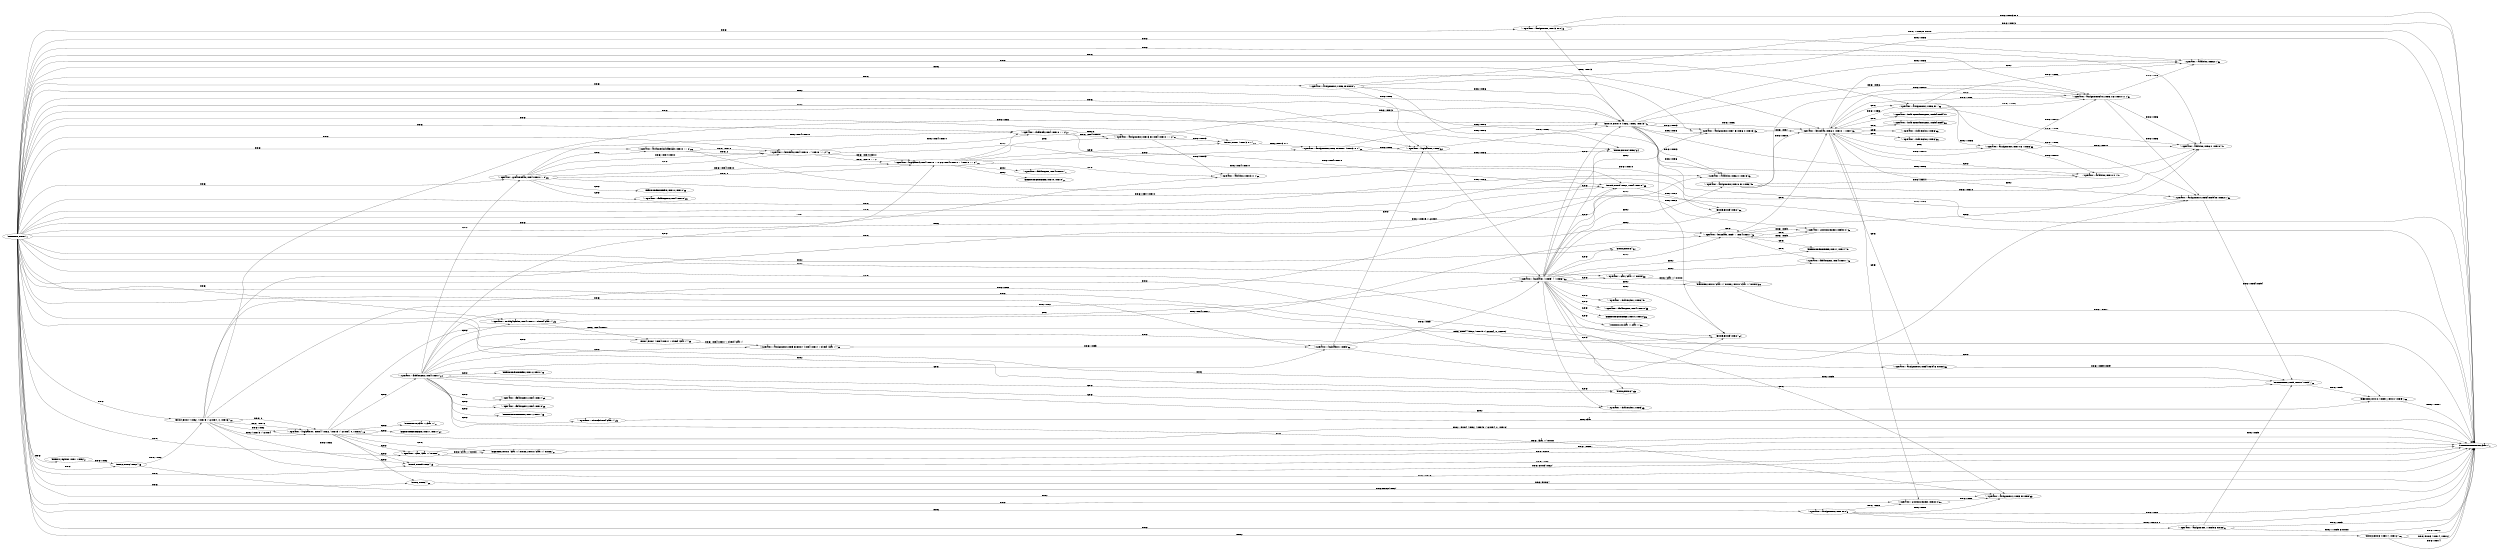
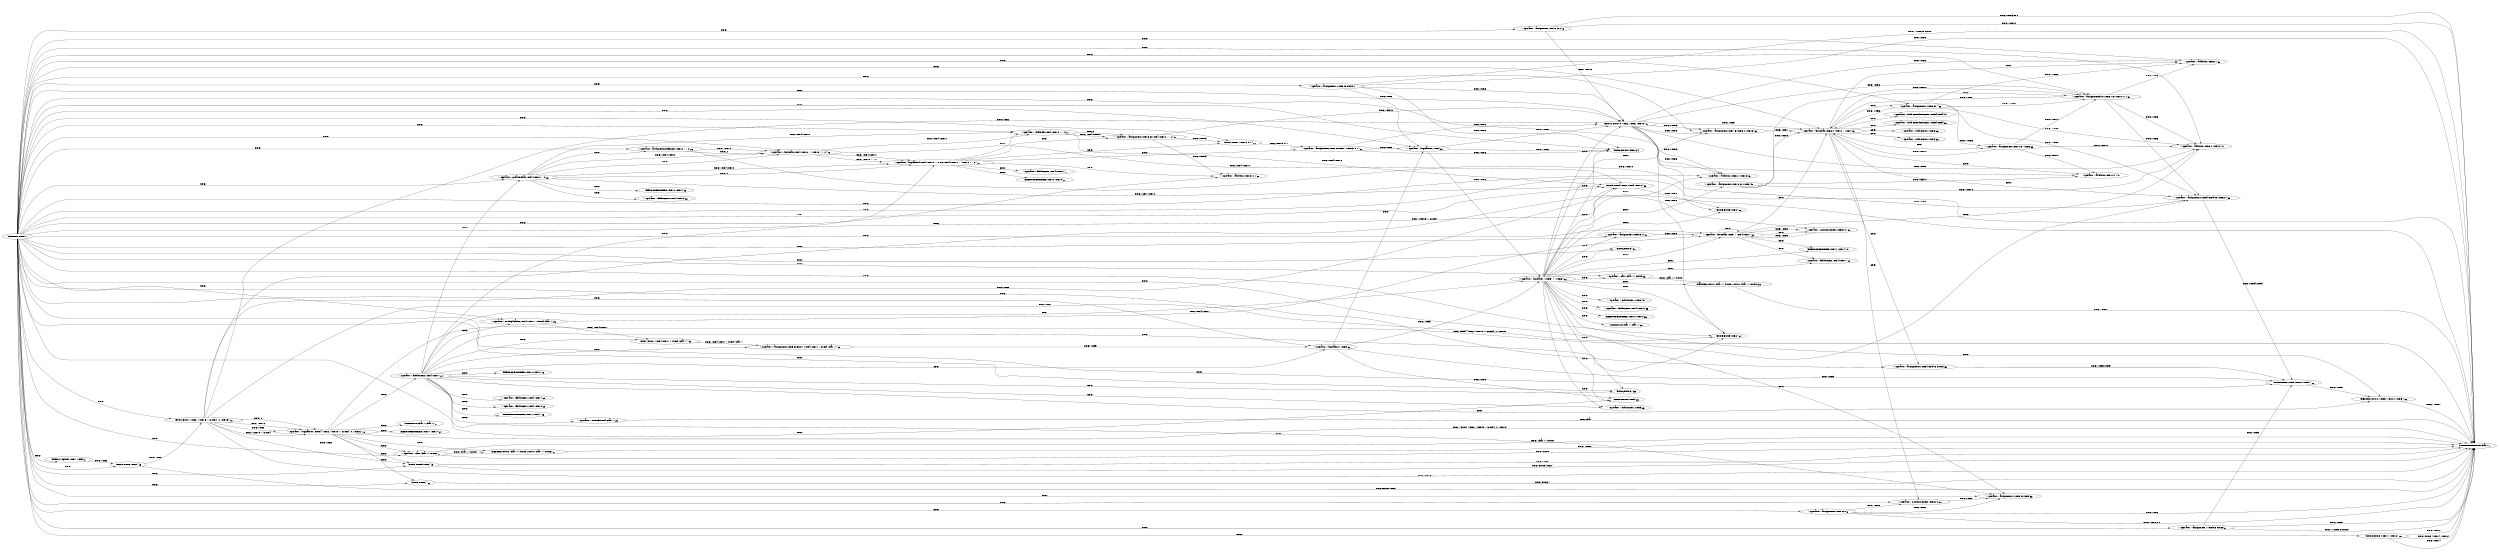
edge "(<operator>.logicalNot,!VAR6)" -> "(FUN8,FUN8(VAR6))": added, label "DDG: VAR6"
node "(<operator>.assignment,VAR9 = 0)": added
node "(FUN8,FUN8(VAR5))": added
